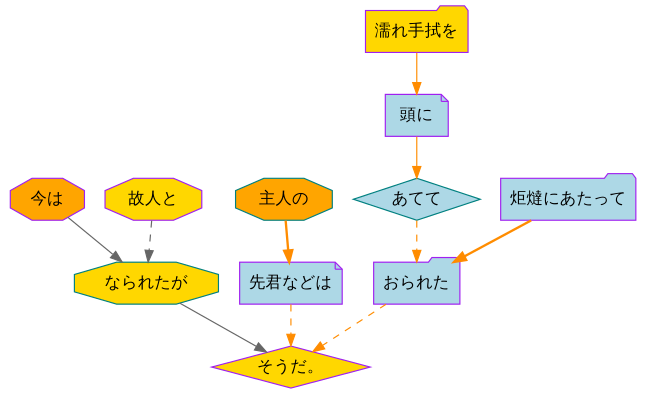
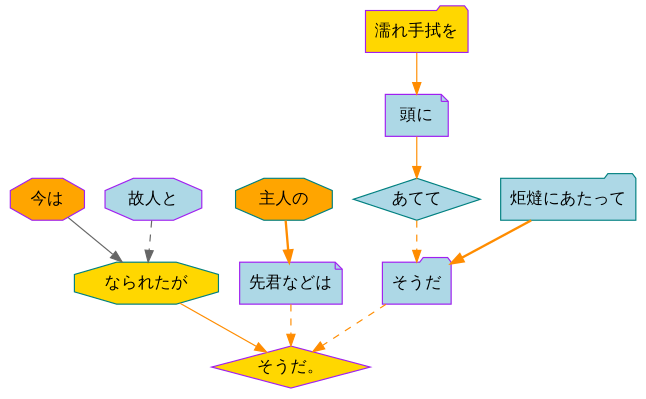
node "故人と": fillcolor gold -> lightblue
node "炬燵にあたって": color purple -> teal
node "おられた": label "おられた" -> "そうだ"
edge "なられたが" -> "そうだ。": color gray40 -> darkorange
